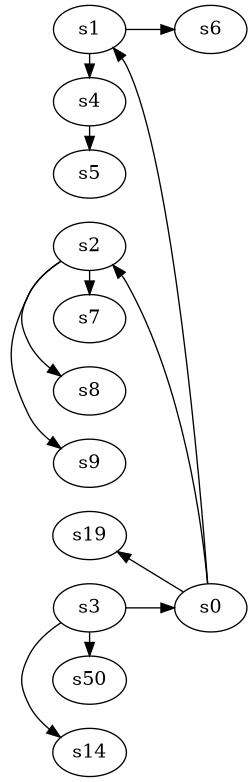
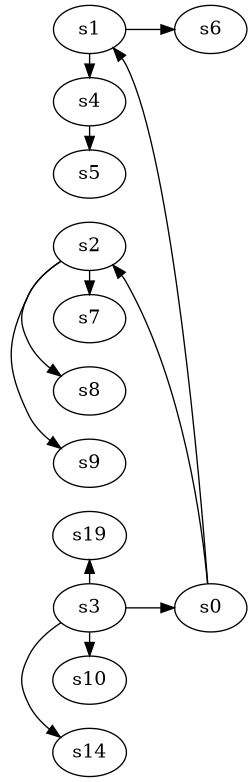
edge "s0" -> "s19": now "s3" -> "s19"
node "s50": label "s50" -> "s10"
